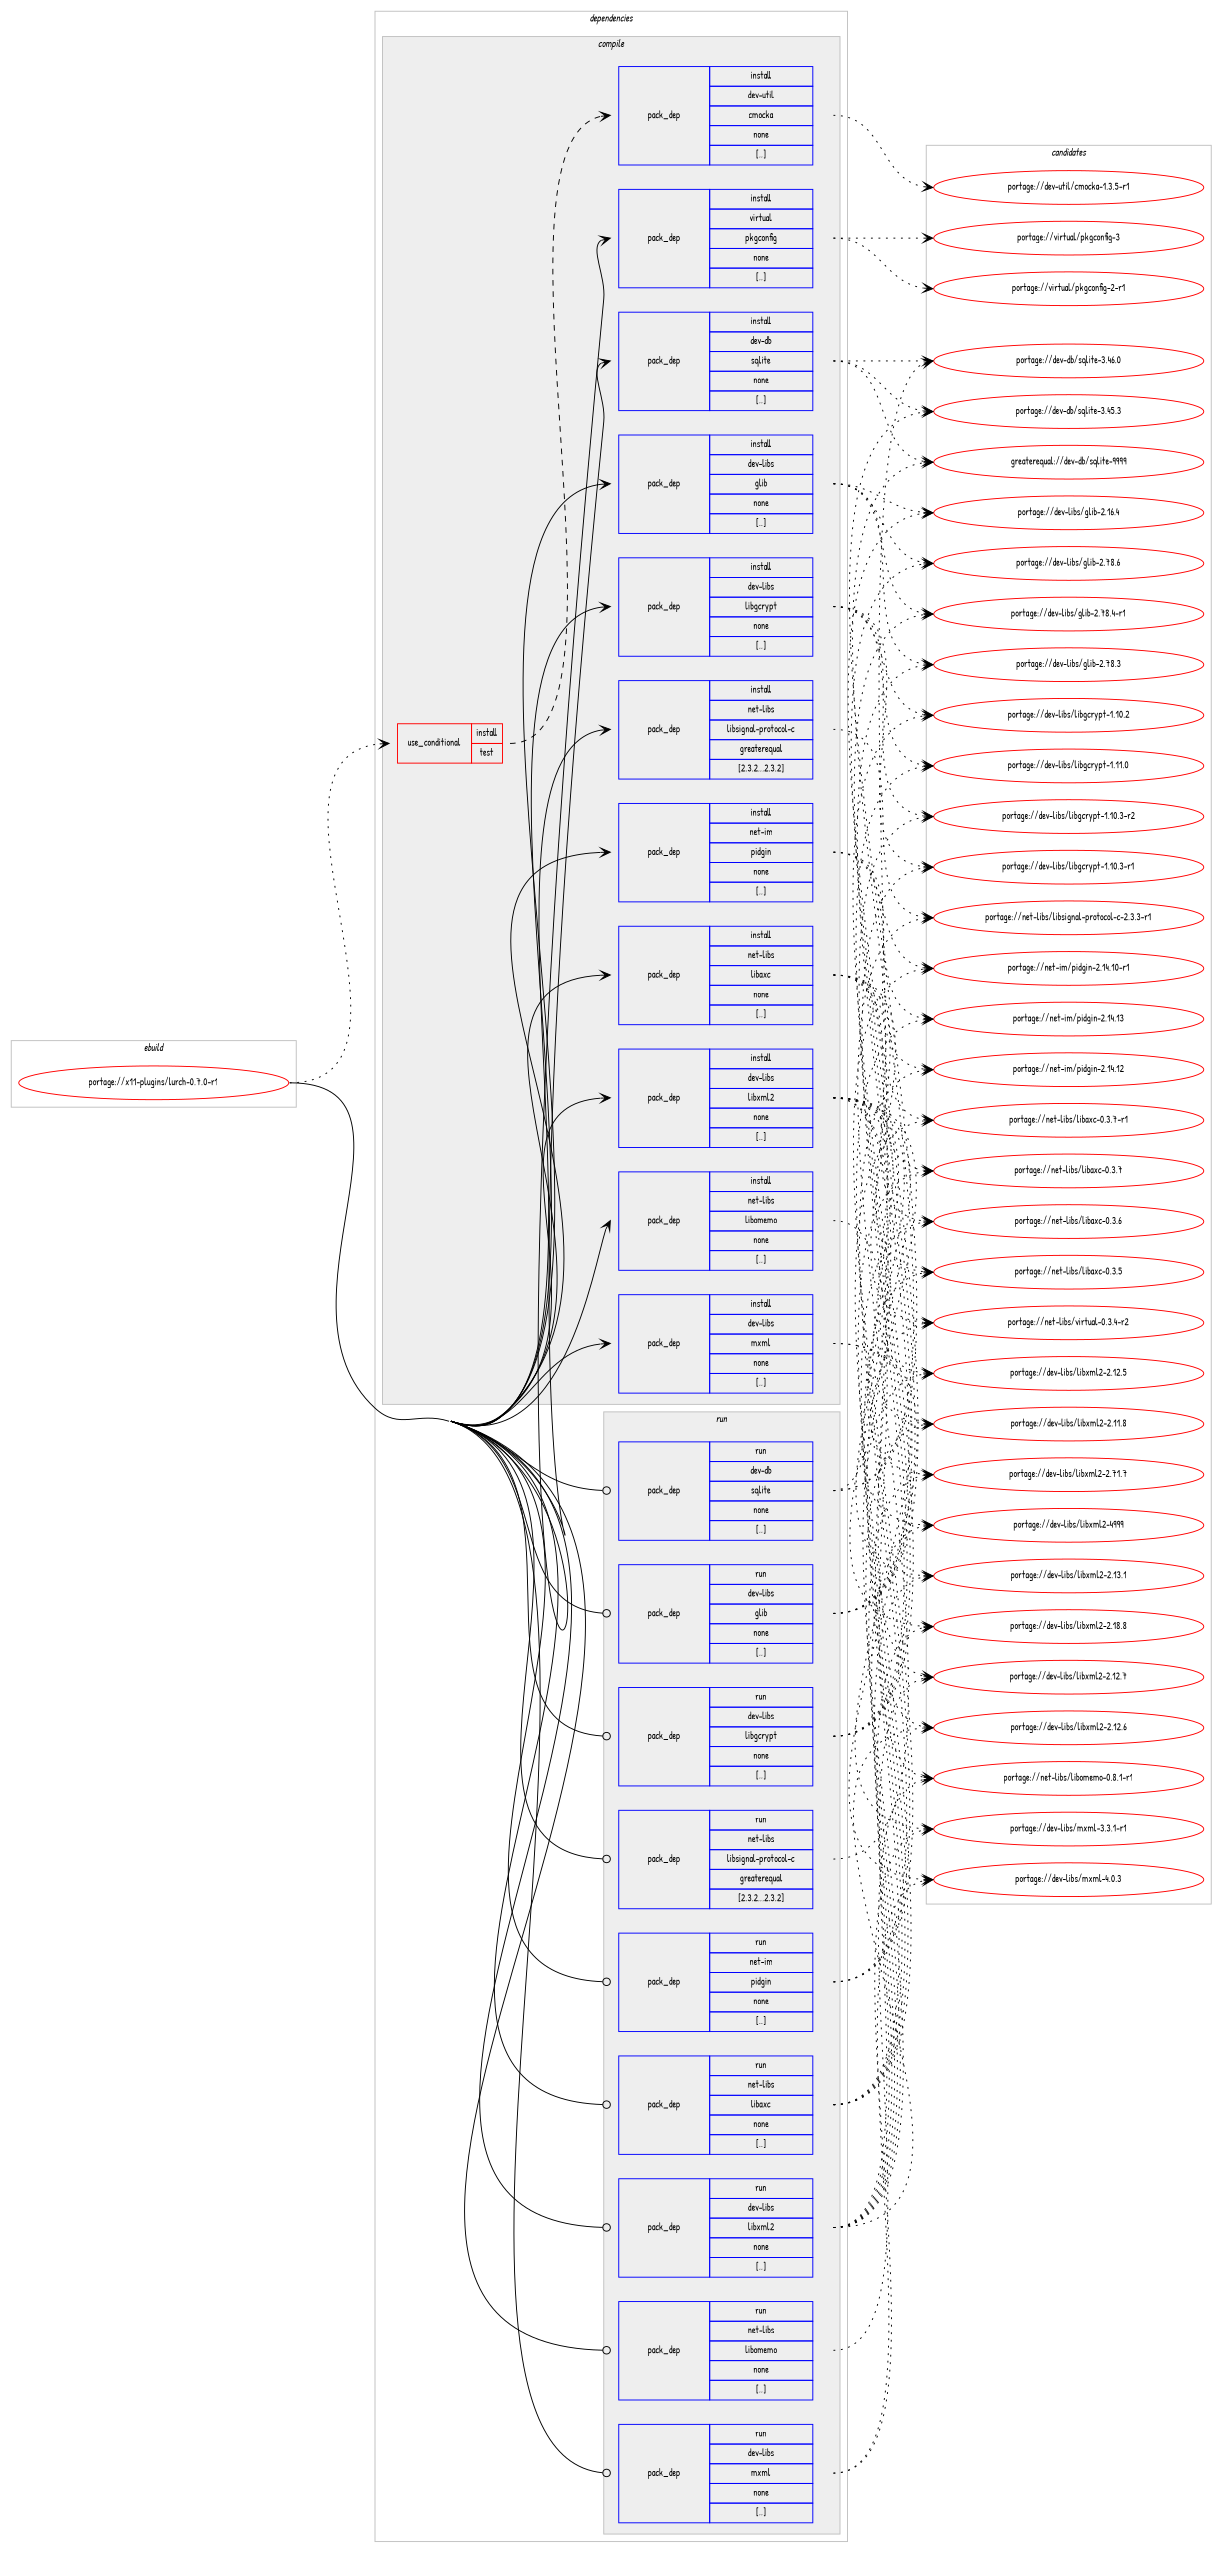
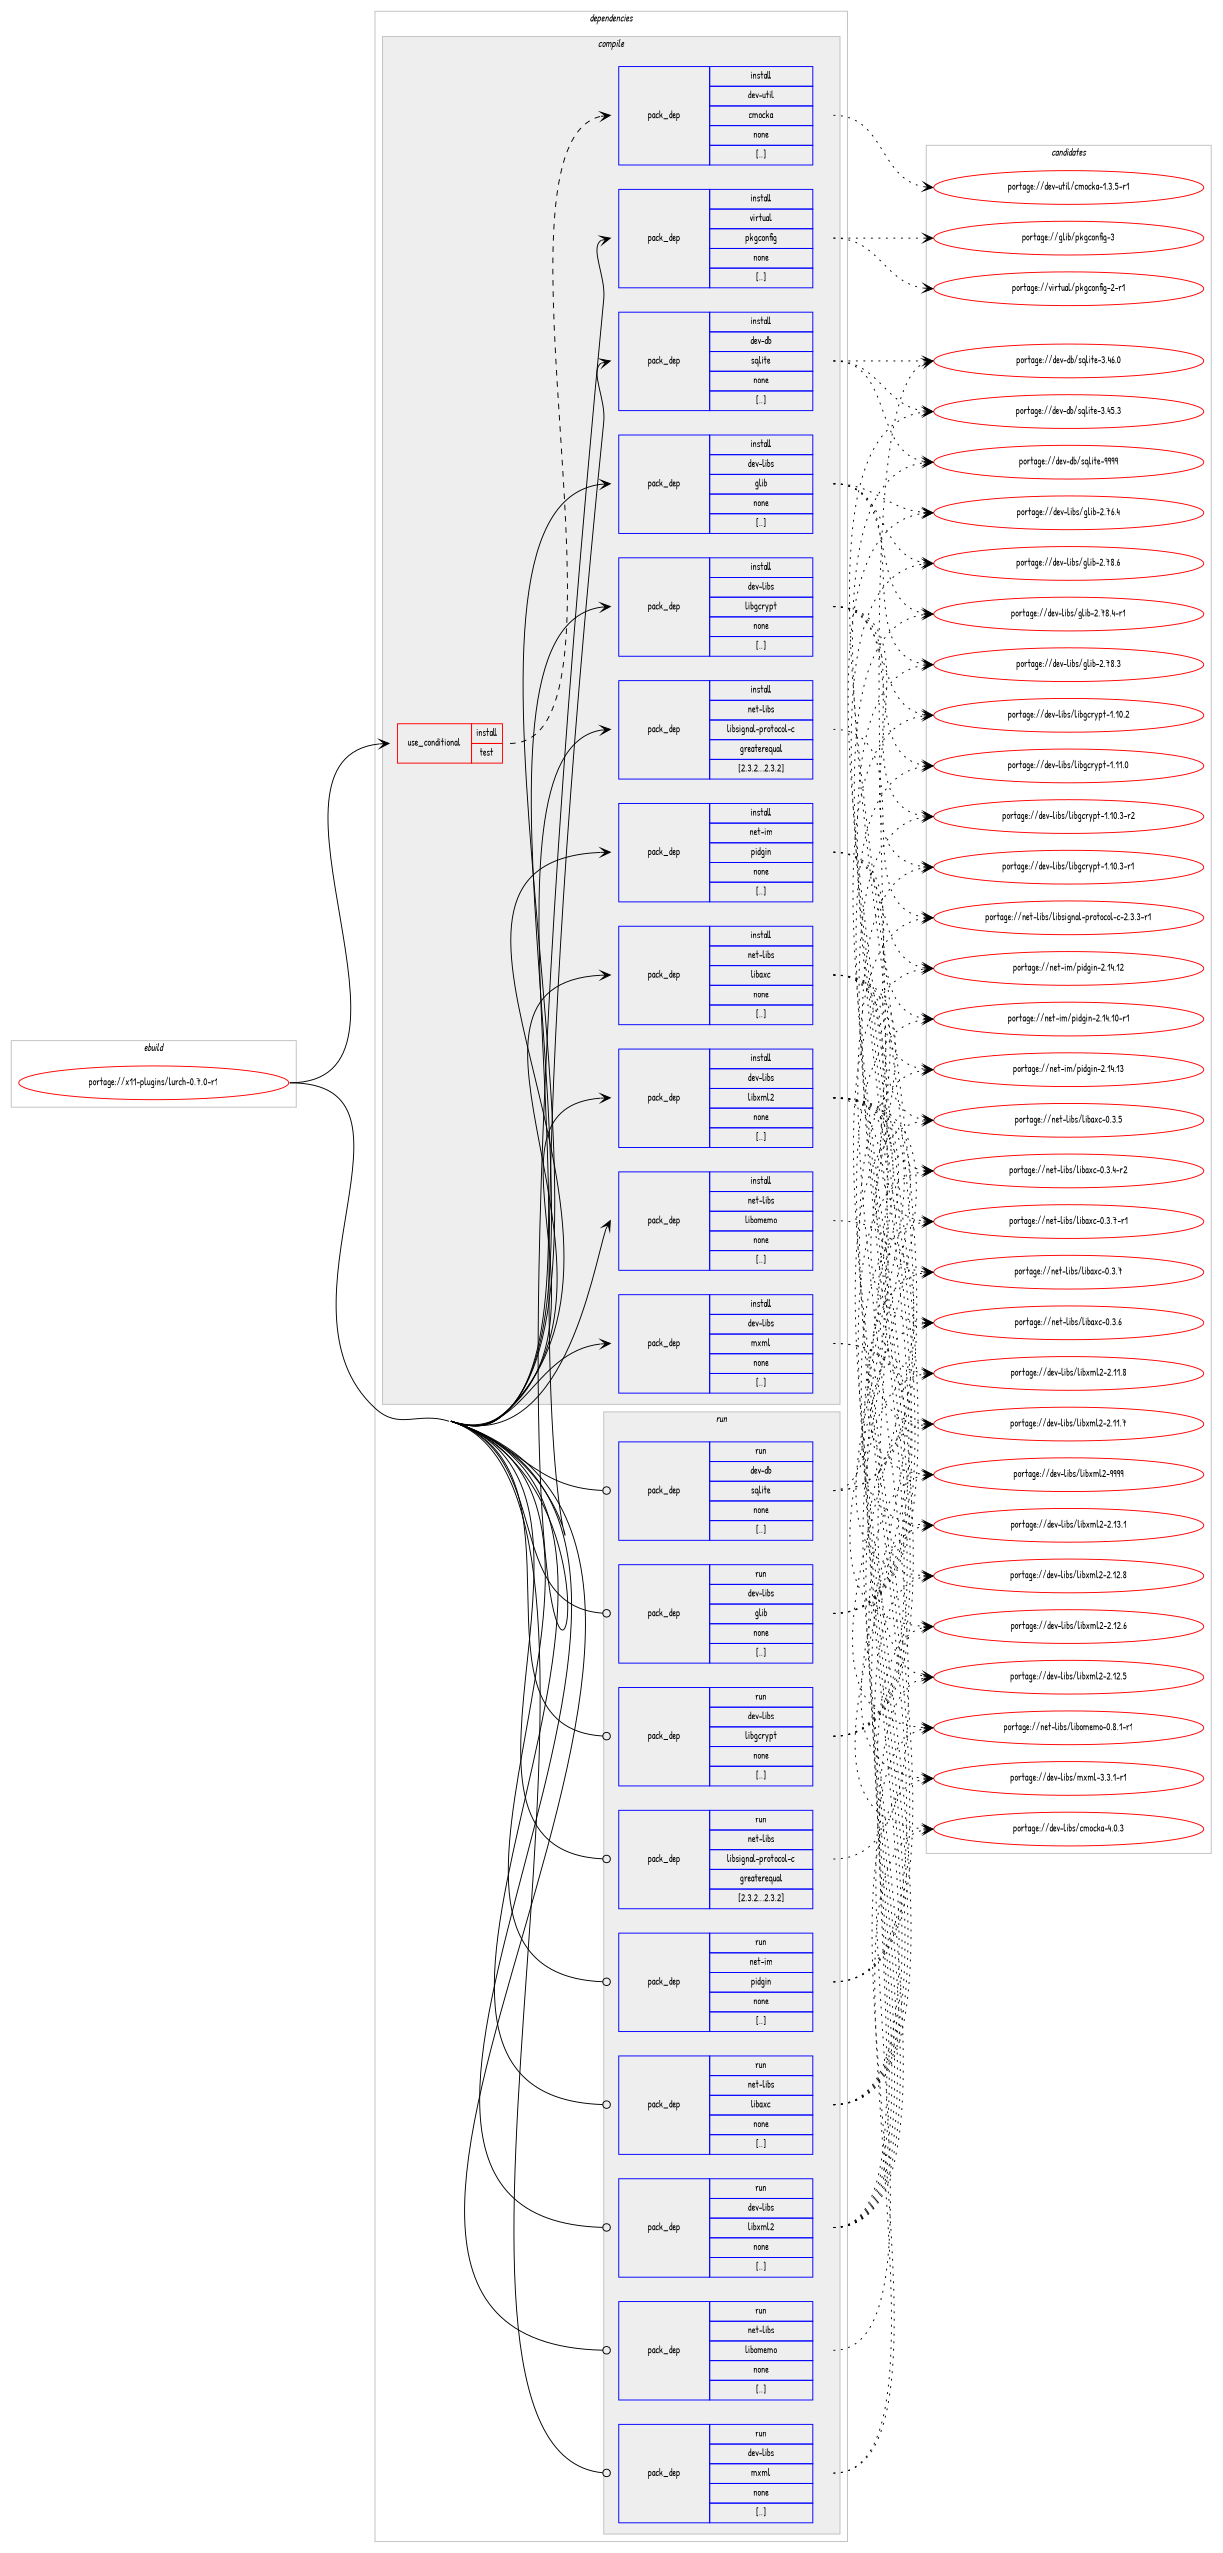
node "portage://virtual/pkgconfig-3": label "portage://virtual/pkgconfig-3" -> "portage://glib/pkgconfig-3"
node "greaterequal://dev-db/sqlite-9999": label "greaterequal://dev-db/sqlite-9999" -> "portage://dev-db/sqlite-9999"
node "portage://dev-libs/glib-2.16.4": label "portage://dev-libs/glib-2.16.4" -> "portage://dev-libs/glib-2.76.4"
edge "portage://x11-plugins/lurch-0.7.0-r1" -> "use_conditional": style dotted -> solid
node "portage://net-libs/virtual-0.3.4-r2": label "portage://net-libs/virtual-0.3.4-r2" -> "portage://net-libs/libaxc-0.3.4-r2"
node "portage://dev-libs/libxml2-2.71.7": label "portage://dev-libs/libxml2-2.71.7" -> "portage://dev-libs/libxml2-2.11.7"
node "portage://dev-libs/libxml2-4999": label "portage://dev-libs/libxml2-4999" -> "portage://dev-libs/libxml2-9999"
node "portage://dev-libs/libxml2-2.18.8": label "portage://dev-libs/libxml2-2.18.8" -> "portage://dev-libs/libxml2-2.12.8"
node "portage://dev-libs/libxml2-2.12.7": removed
node "portage://dev-libs/mxml-4.0.3": label "portage://dev-libs/mxml-4.0.3" -> "portage://dev-libs/cmocka-4.0.3"
